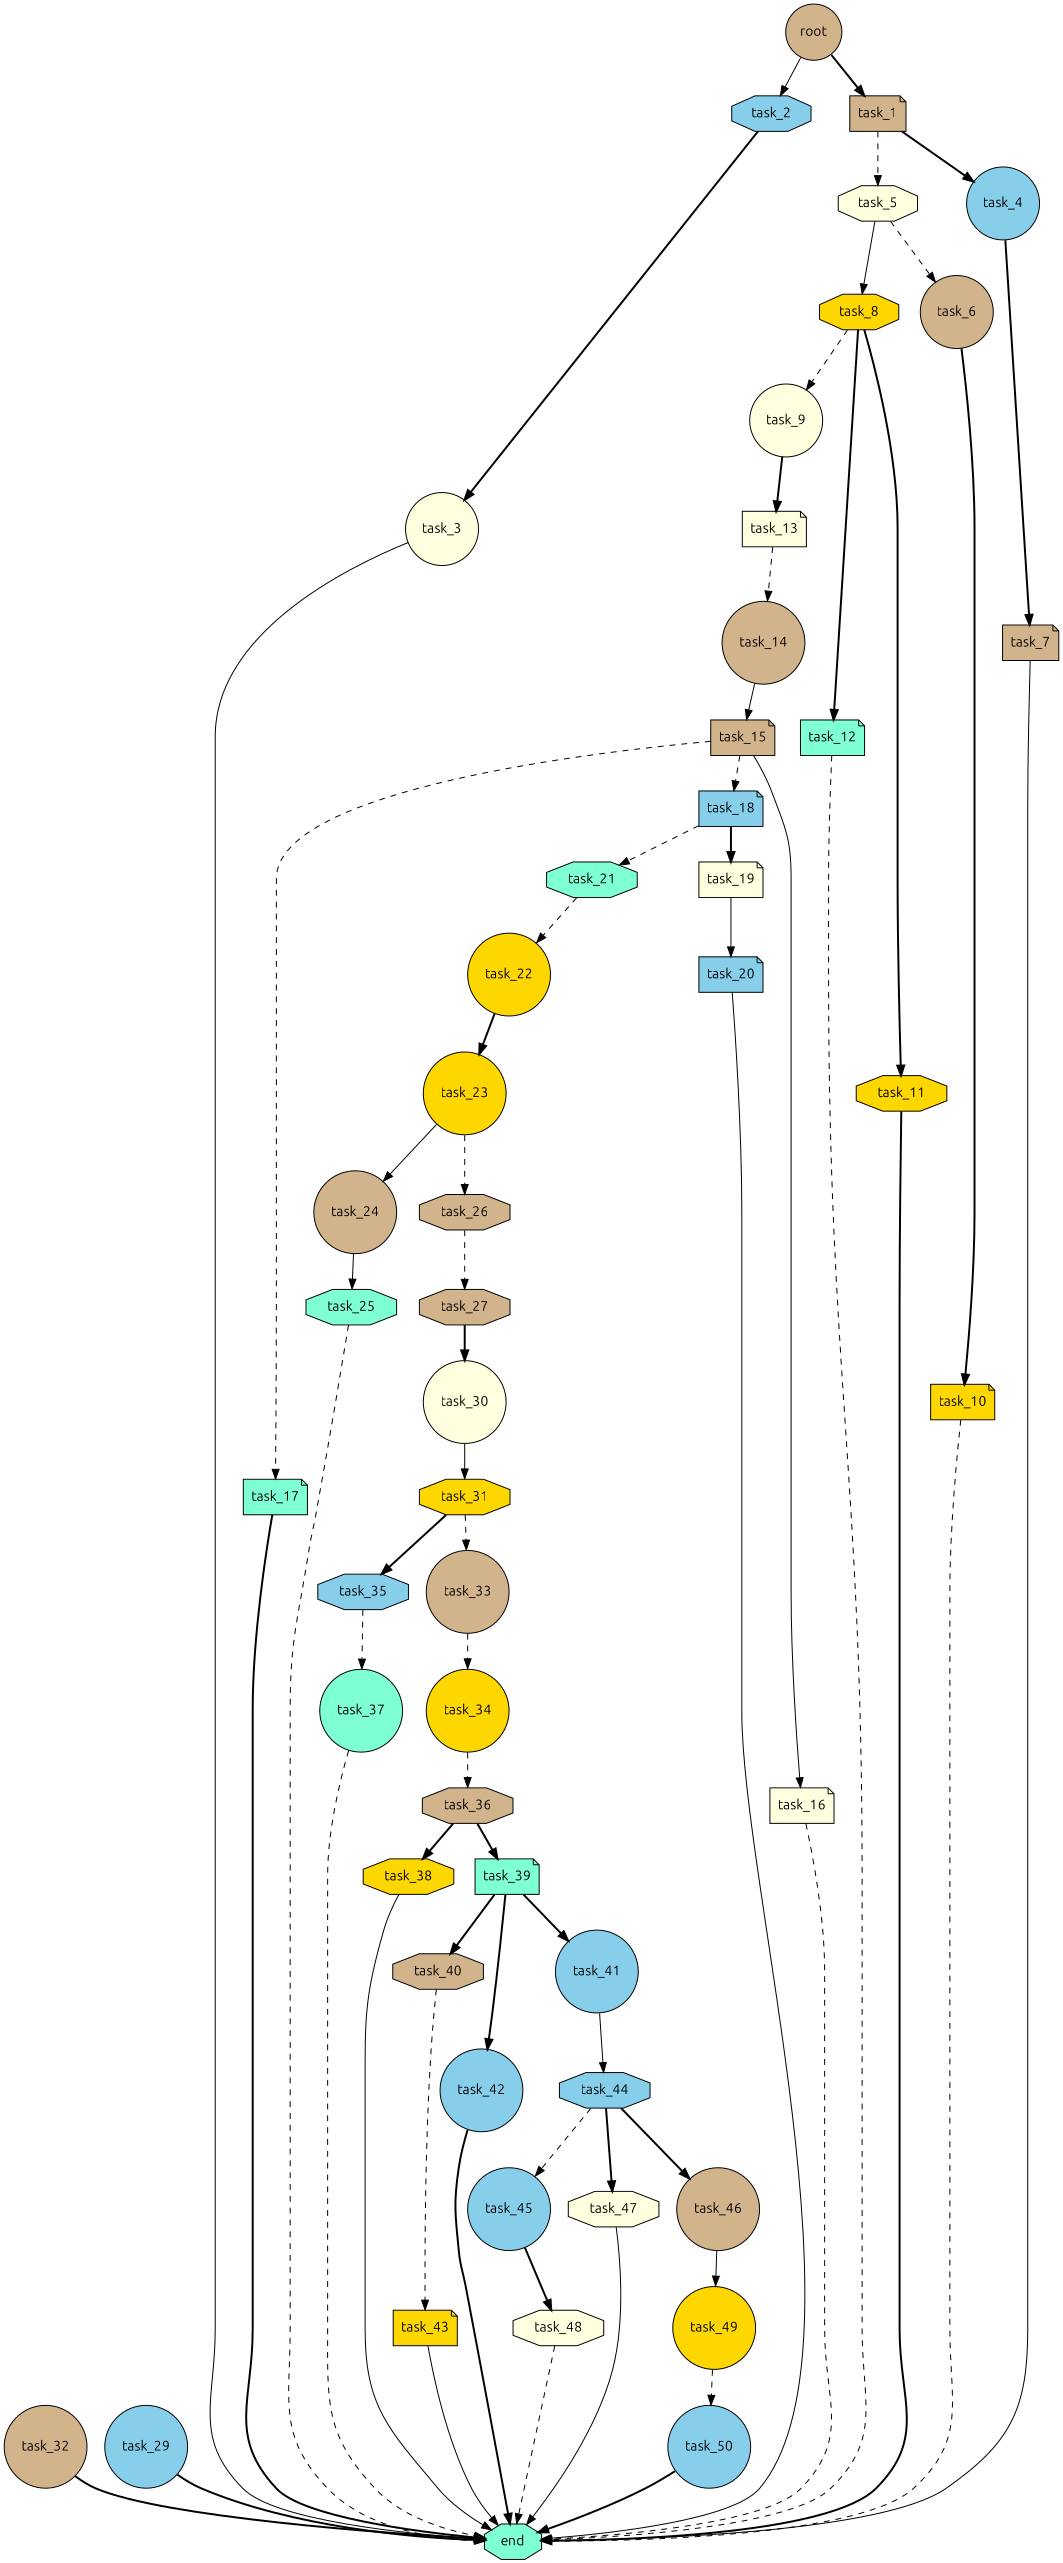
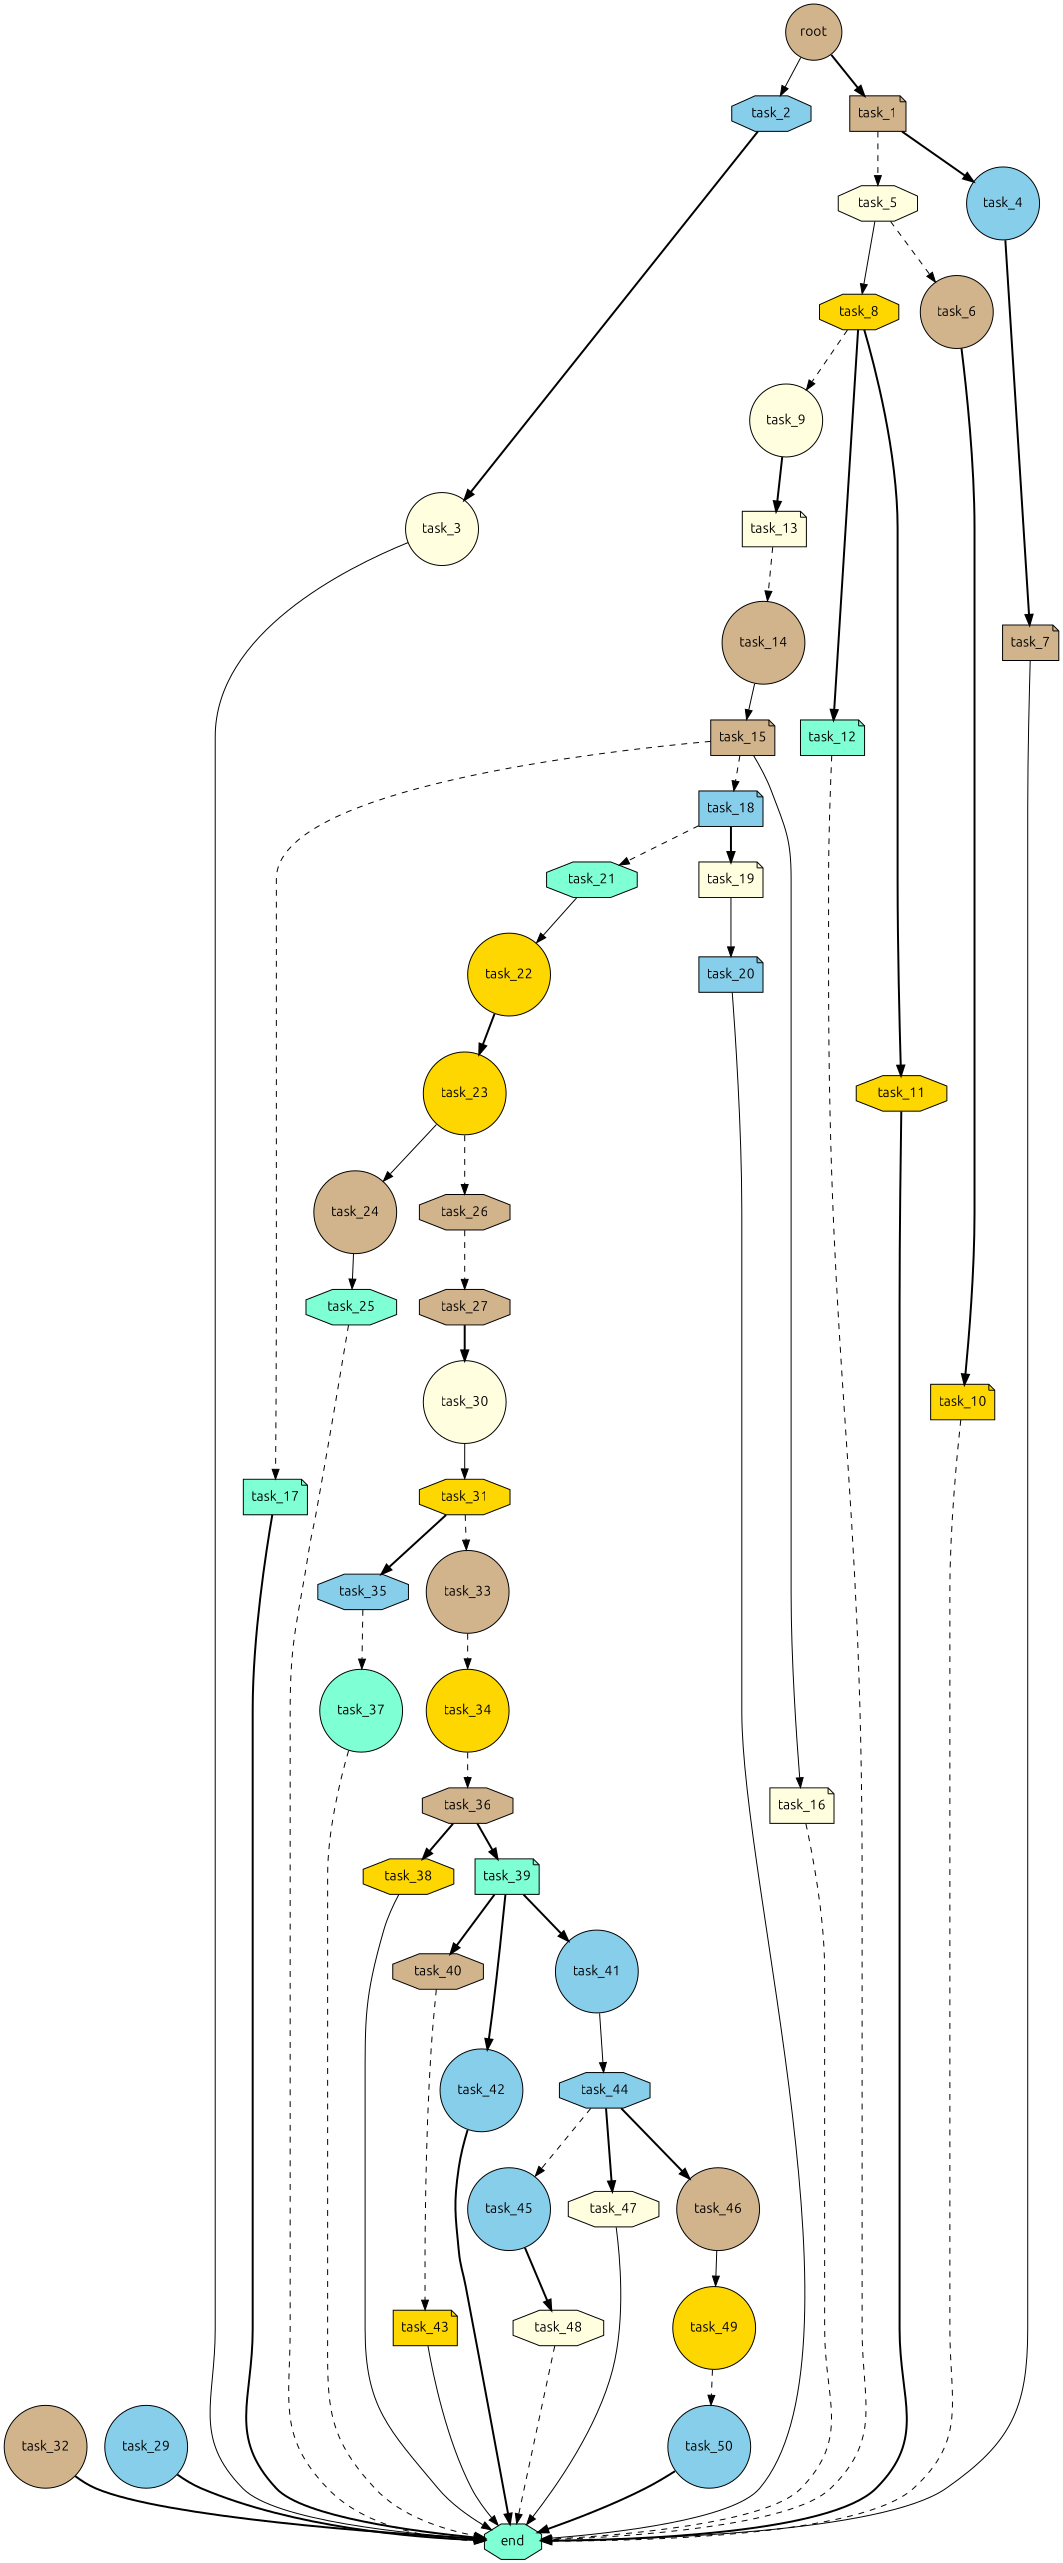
edge "task_21" -> "task_22": style dashed -> solid
